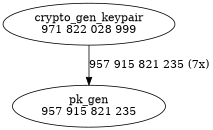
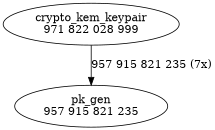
node "crypto_gen_keypair 971 822 028 999": label "crypto_gen_keypair 971 822 028 999" -> "crypto_kem_keypair 971 822 028 999"
